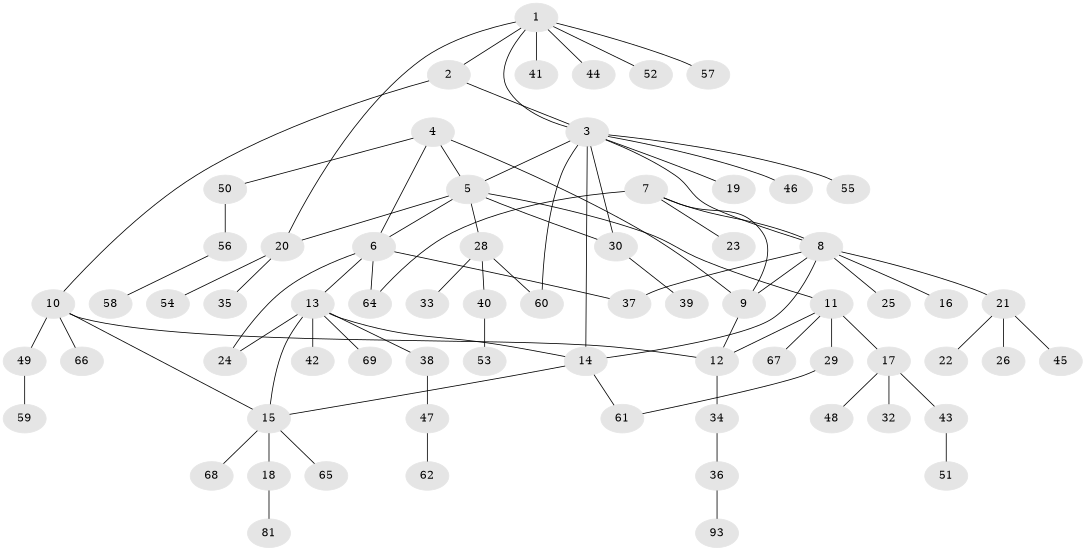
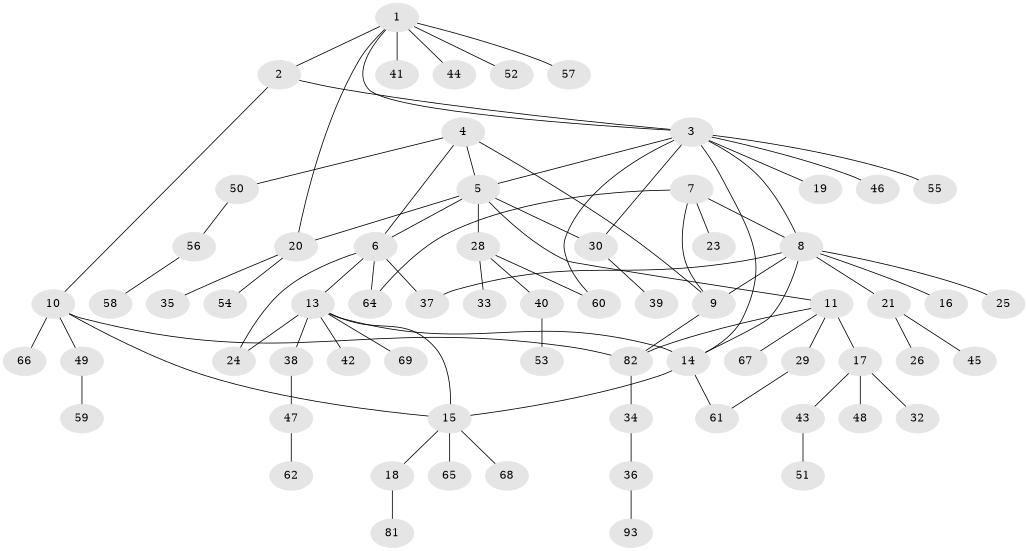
node "12": label "12" -> "82"
node "22": removed
